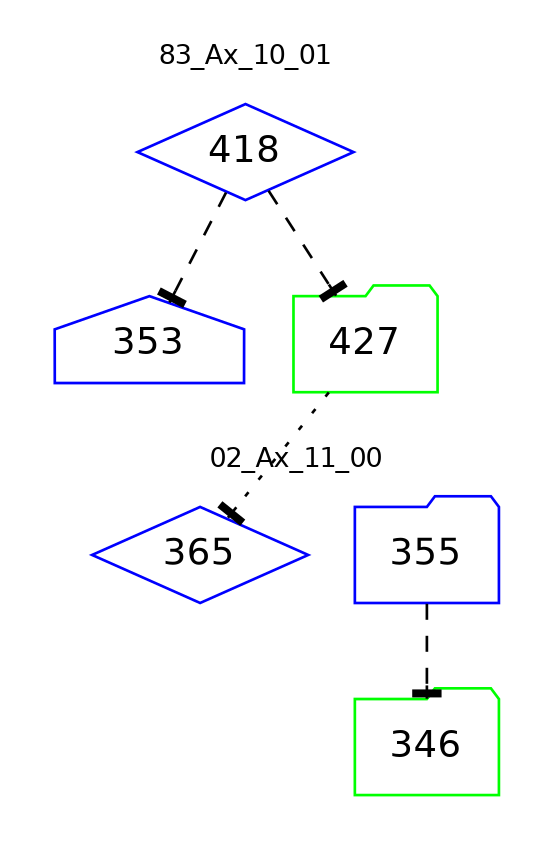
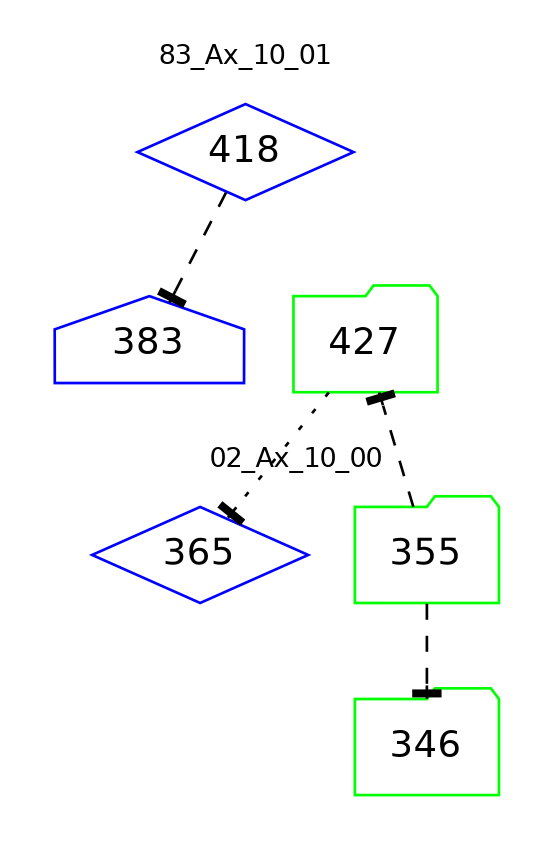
edge "418" -> "427": now "355" -> "427"
node "353": label "353" -> "383"
cluster "02_Ax_11_00": label "02_Ax_11_00" -> "02_Ax_10_00"
node "355": color blue -> green
